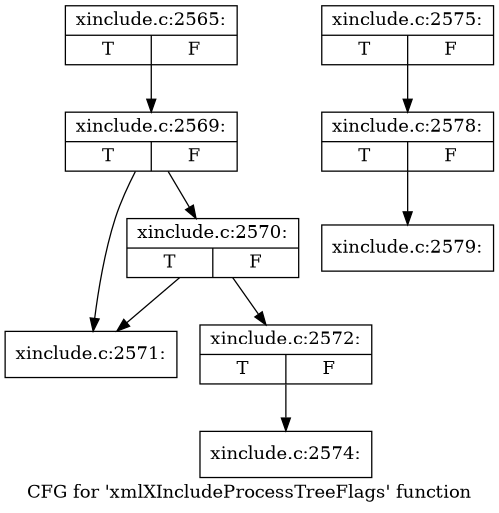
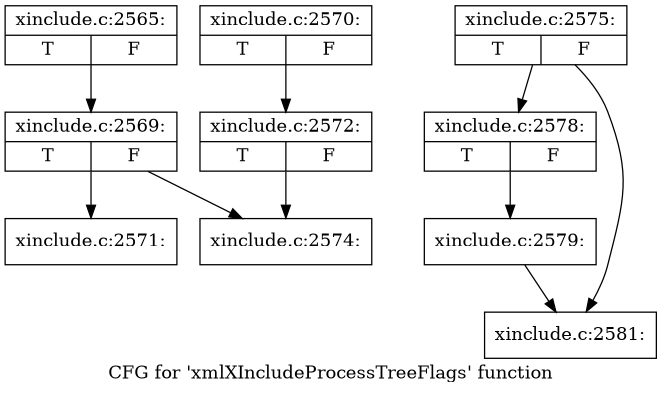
edge "xinclude.c:2569:" -> "xinclude.c:2570:": now "xinclude.c:2569:" -> "xinclude.c:2574:"
edge "xinclude.c:2570:" -> "xinclude.c:2571:": removed
node "xinclude.c:2581:": added
